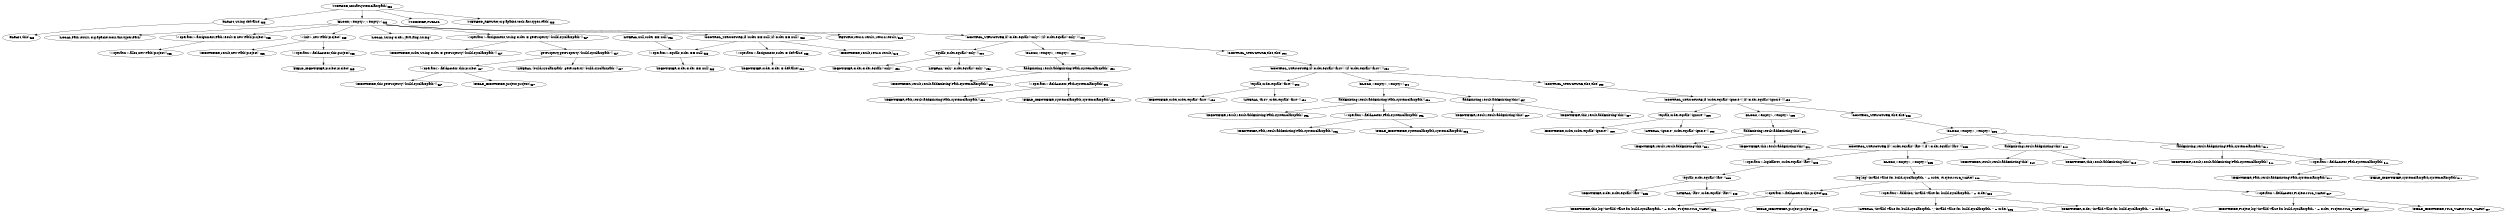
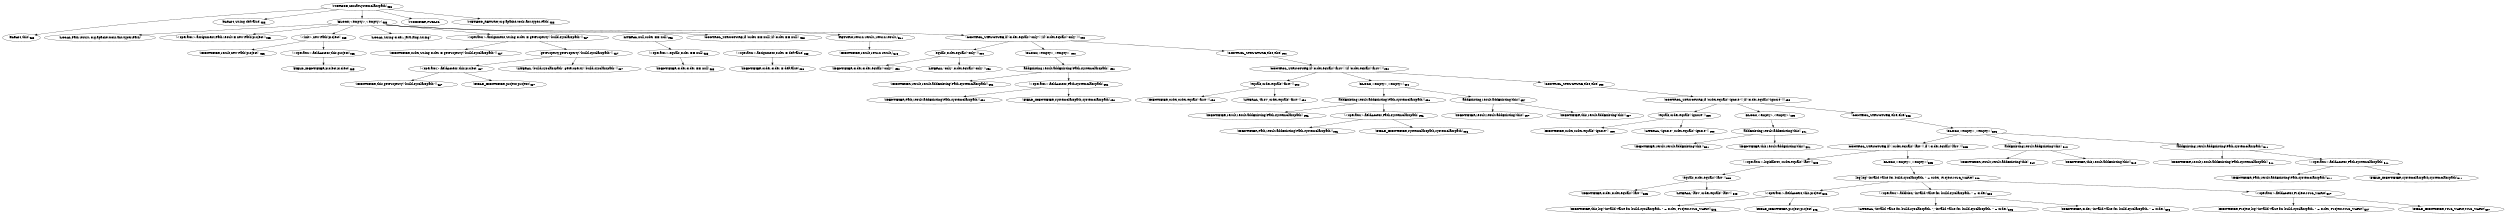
edge "(PARAM,String defValue)" -> "(PARAM,this)": now "(METHOD,concatSystemClasspath)" -> "(PARAM,this)"
node "(RETURN,return result;,return result;)": text "515" -> "511"
edge "(CONTROL_STRUCTURE,if (order == null),if (order == null))" -> "(<operator>.equals,order == null)": removed
edge "(CONTROL_STRUCTURE,if (order == null),if (order == null))" -> "(<operator>.assignment,order = defValue)": removed
edge "(CONTROL_STRUCTURE,if (order == null),if (order == null))" -> "(IDENTIFIER,result,return result;)": now "(RETURN,return result;,return result;)" -> "(IDENTIFIER,result,return result;)"
node "(<operator>.alloc,new Path(project))": removed
node "(FIELD_IDENTIFIER,MSG_WARN,MSG_WARN)": text "407" -> "507"
